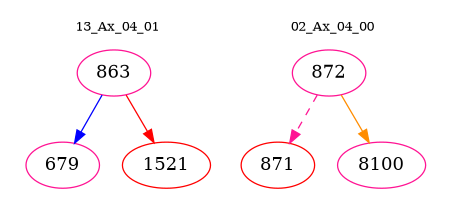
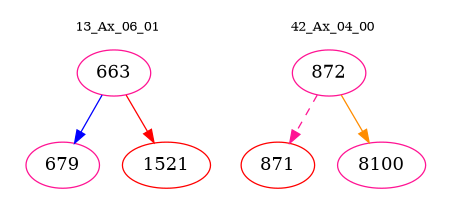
cluster "13_Ax_04_01": label "13_Ax_04_01" -> "13_Ax_06_01"
cluster "02_Ax_04_00": label "02_Ax_04_00" -> "42_Ax_04_00"
node "863": label "863" -> "663"
